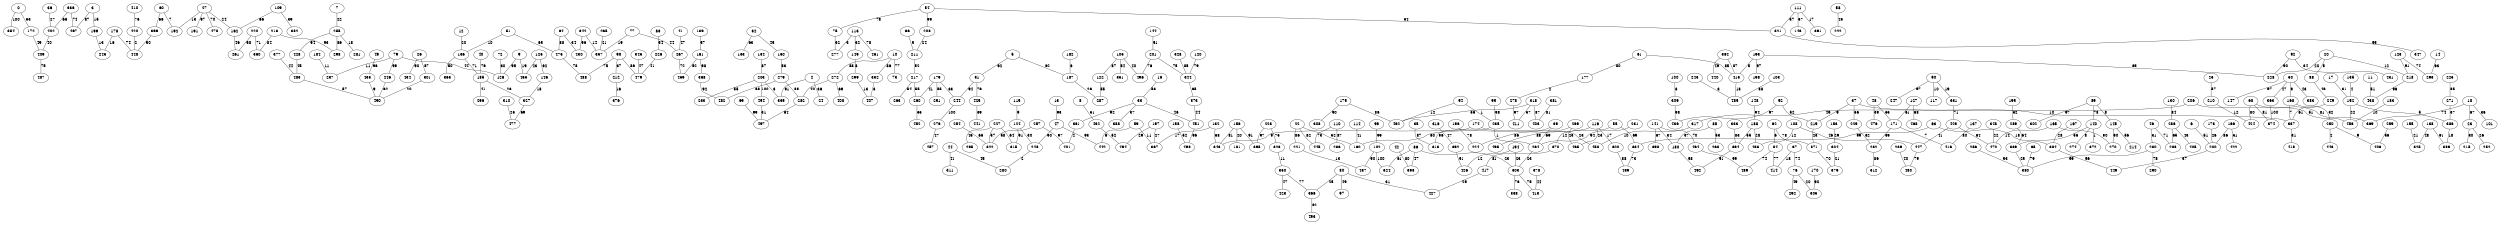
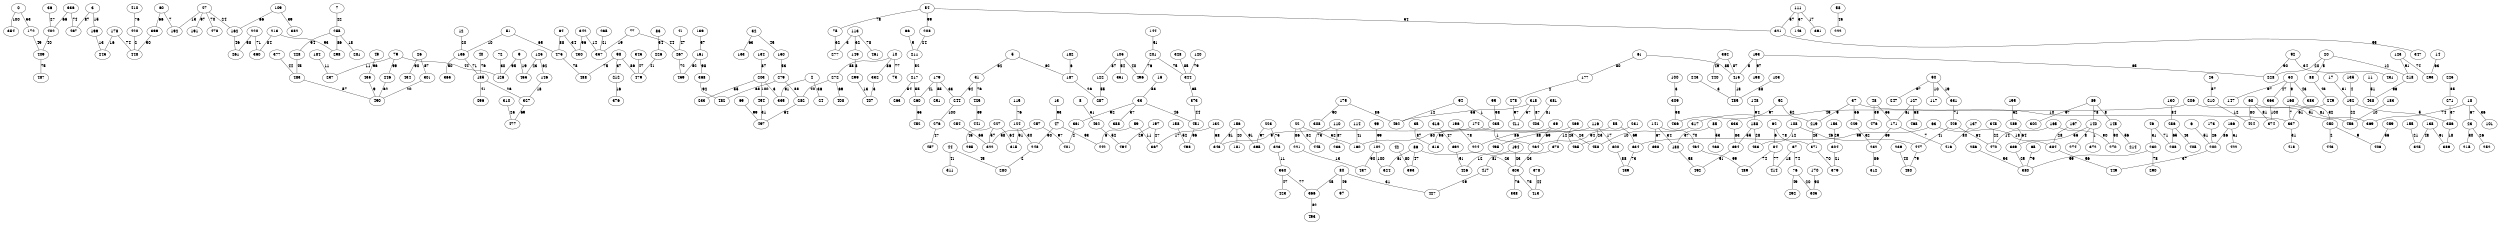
edge "115" -- "124": label "9" -> "76"
